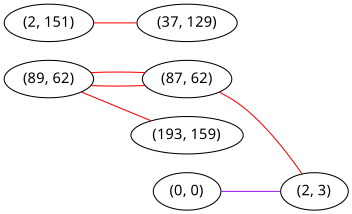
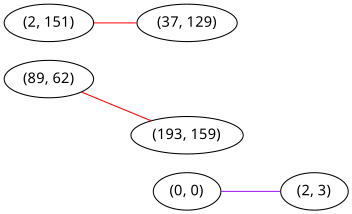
node "(87, 62)": removed
